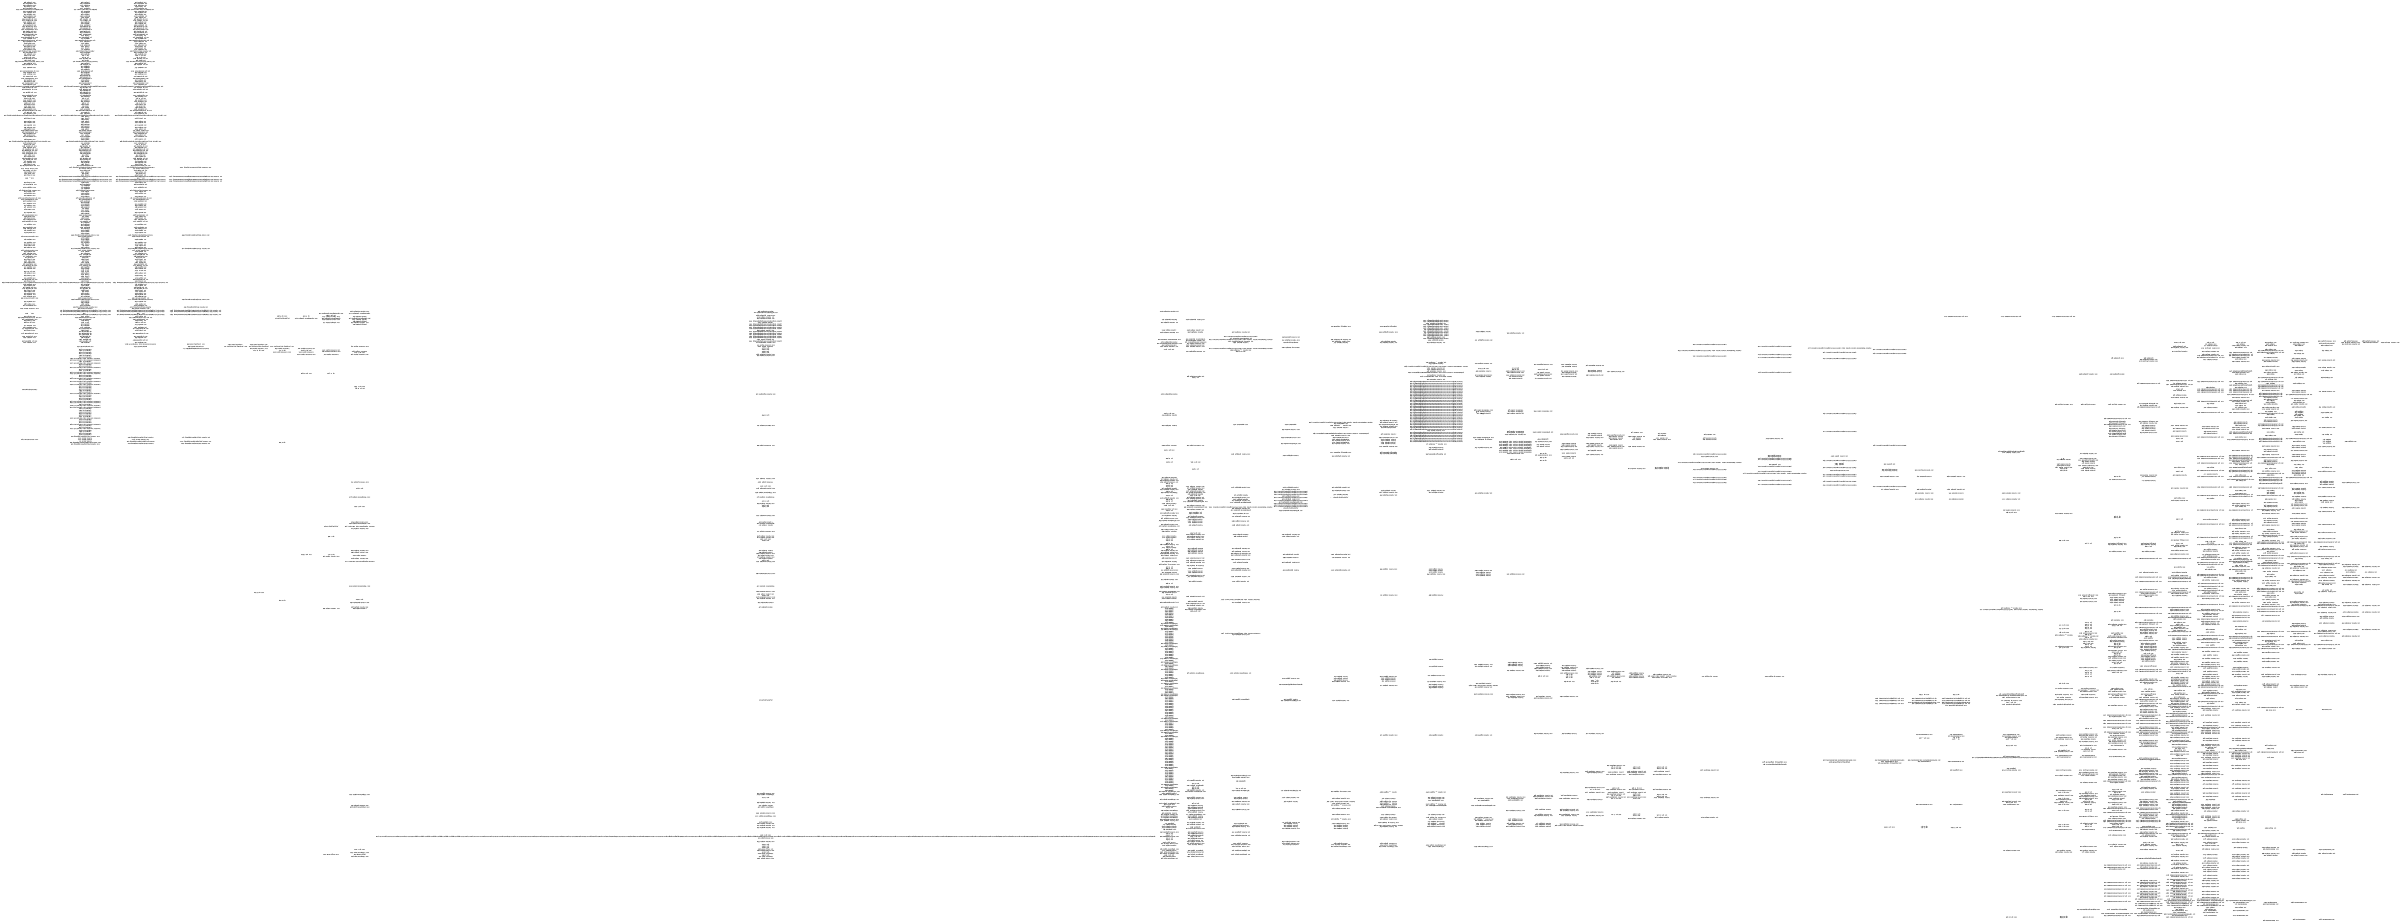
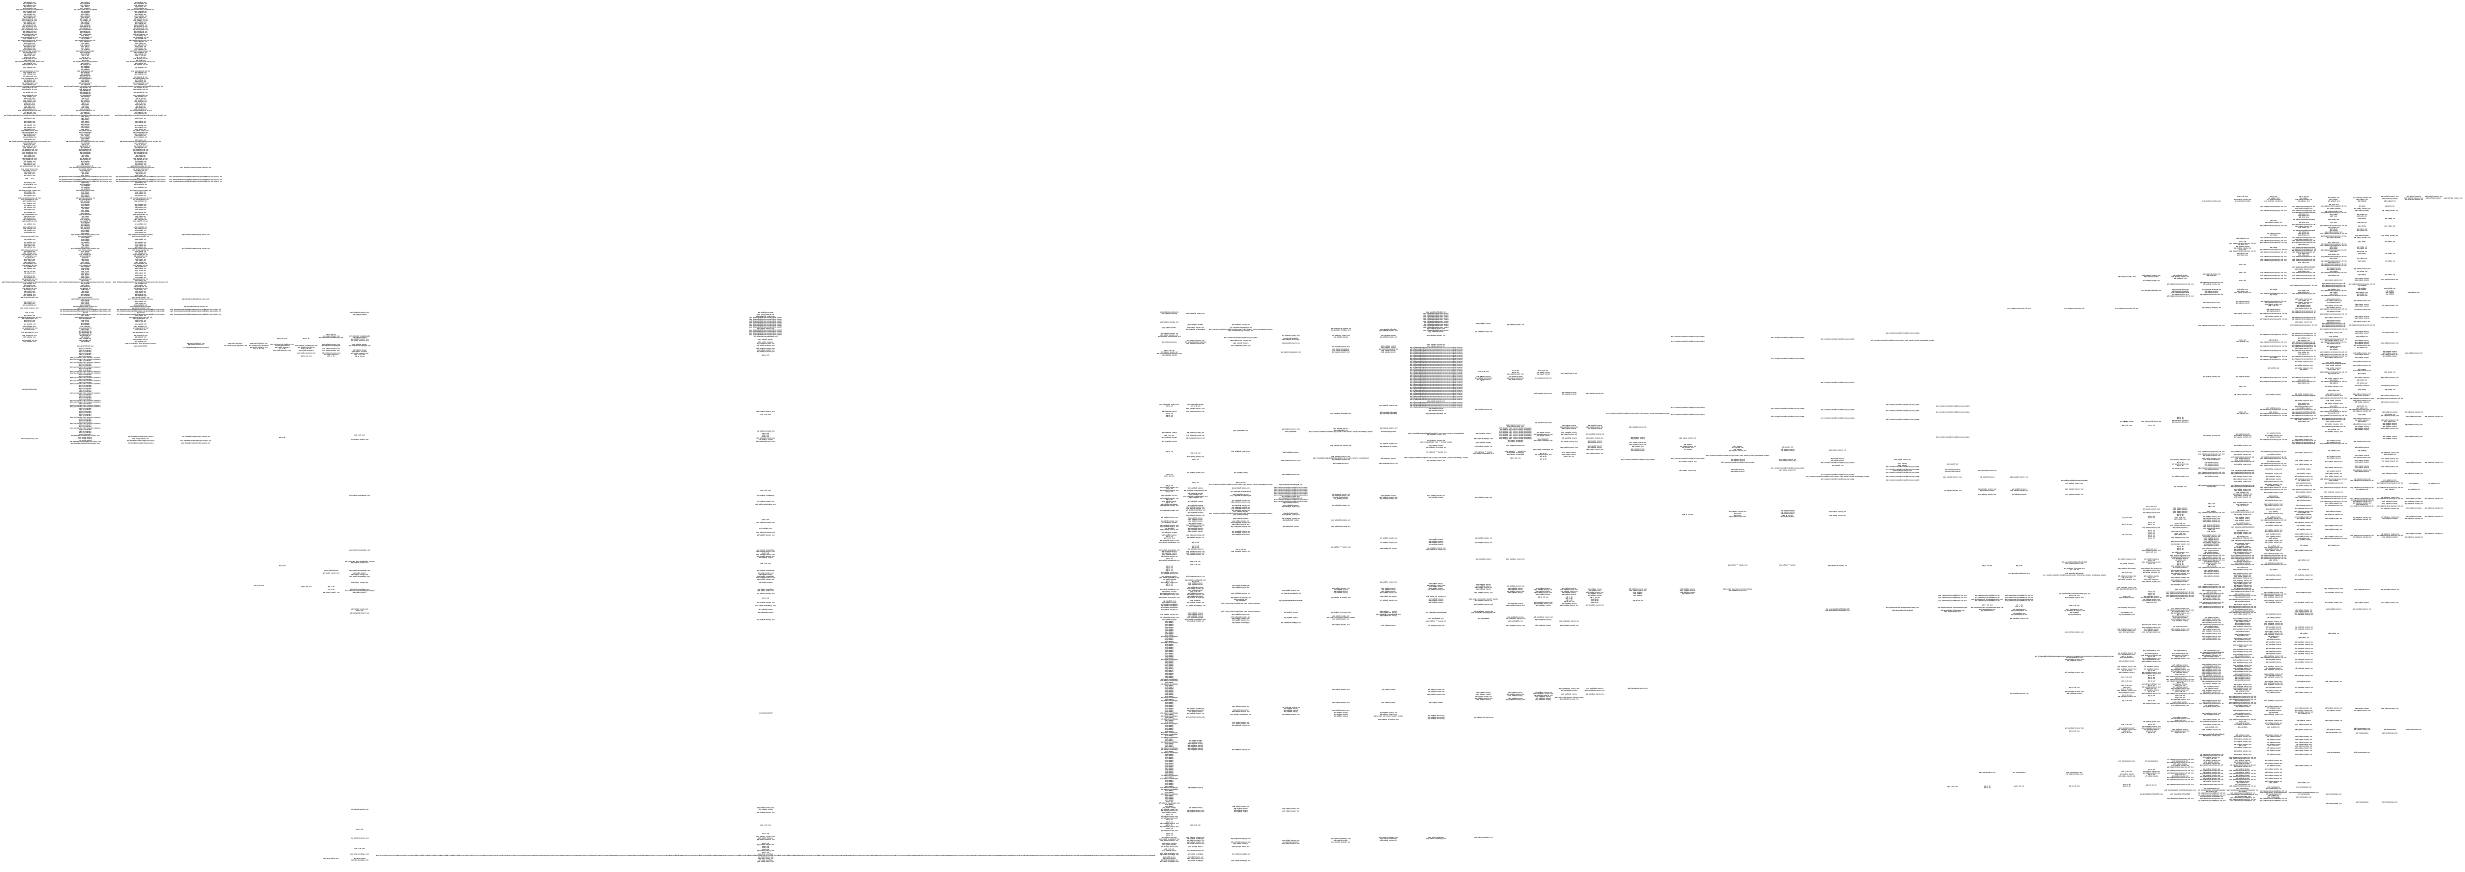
node "CE0x6e2b830": removed
